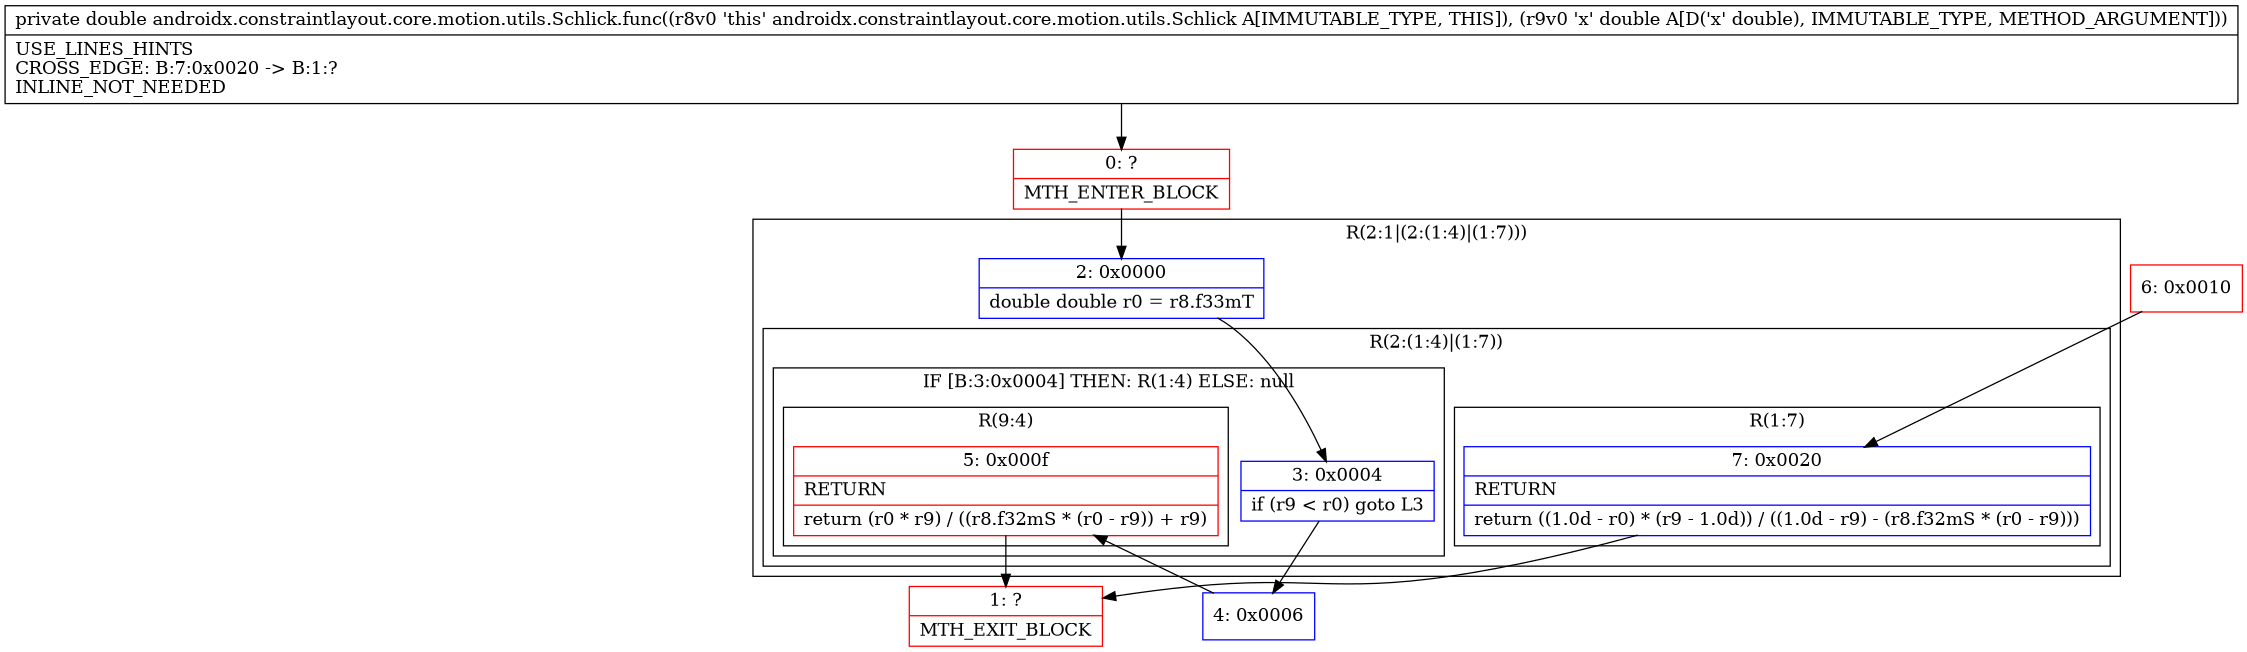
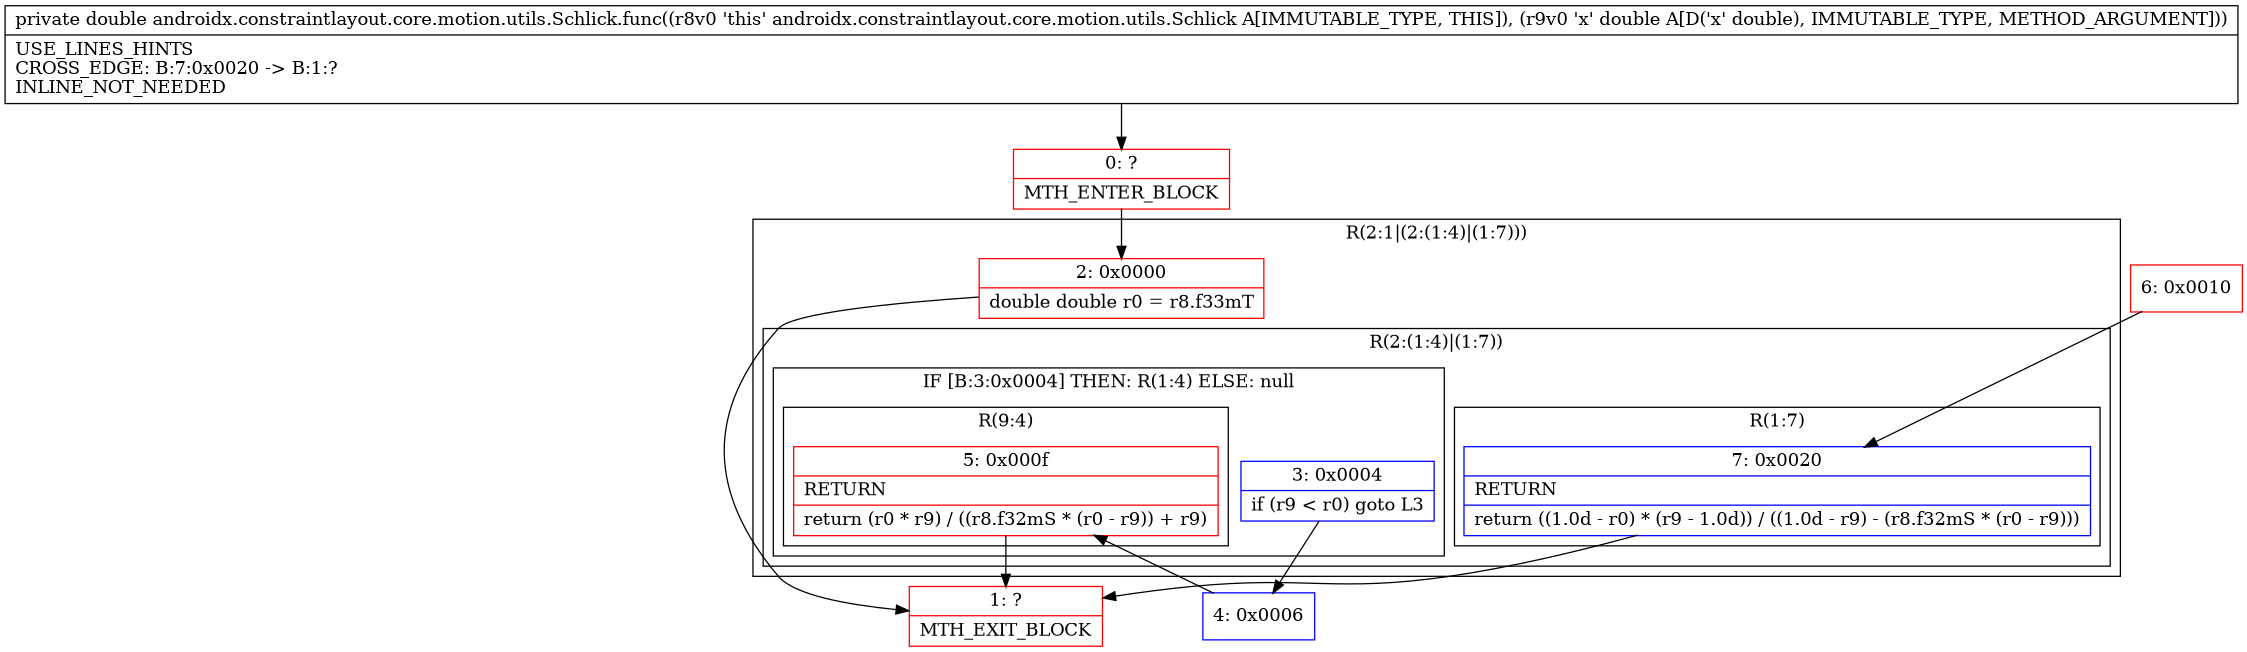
node "2: 0x0000": color blue -> red
edge "2: 0x0000" -> "3: 0x0004": now "2: 0x0000" -> "1: ?"
